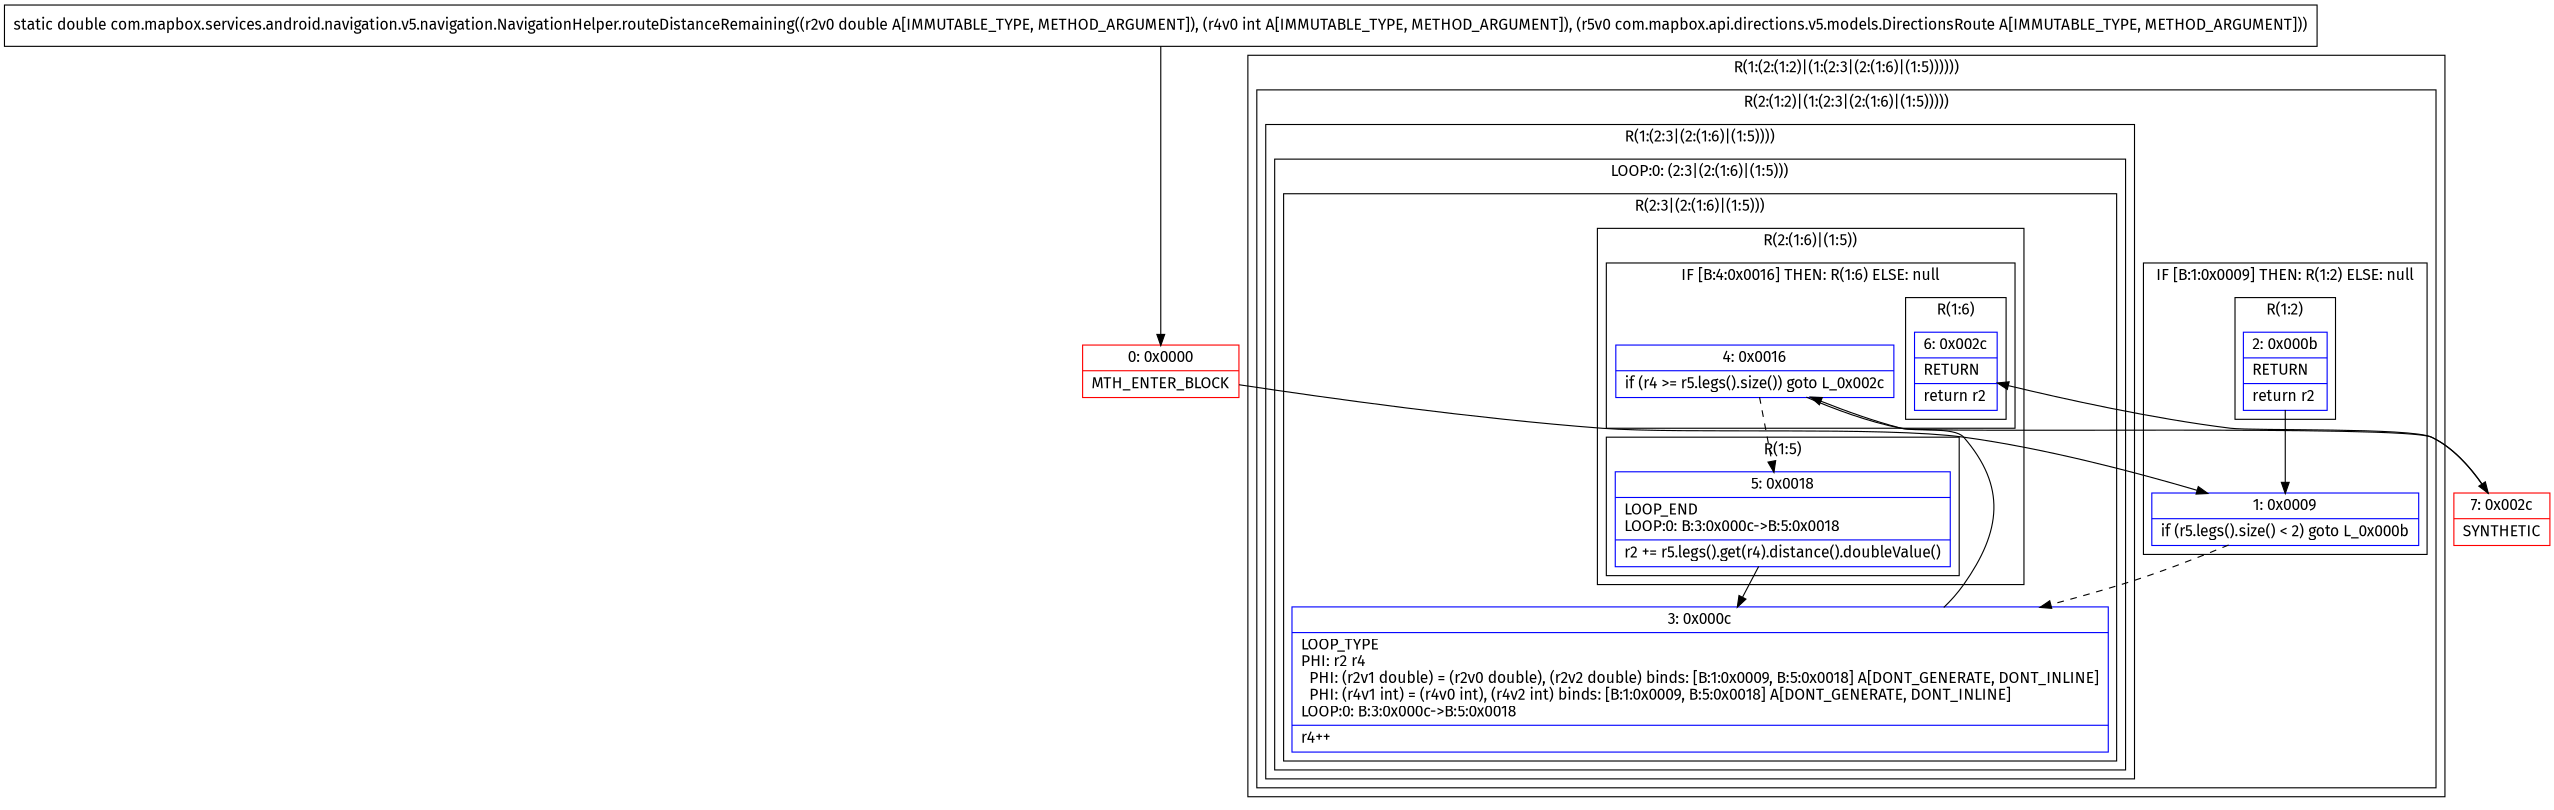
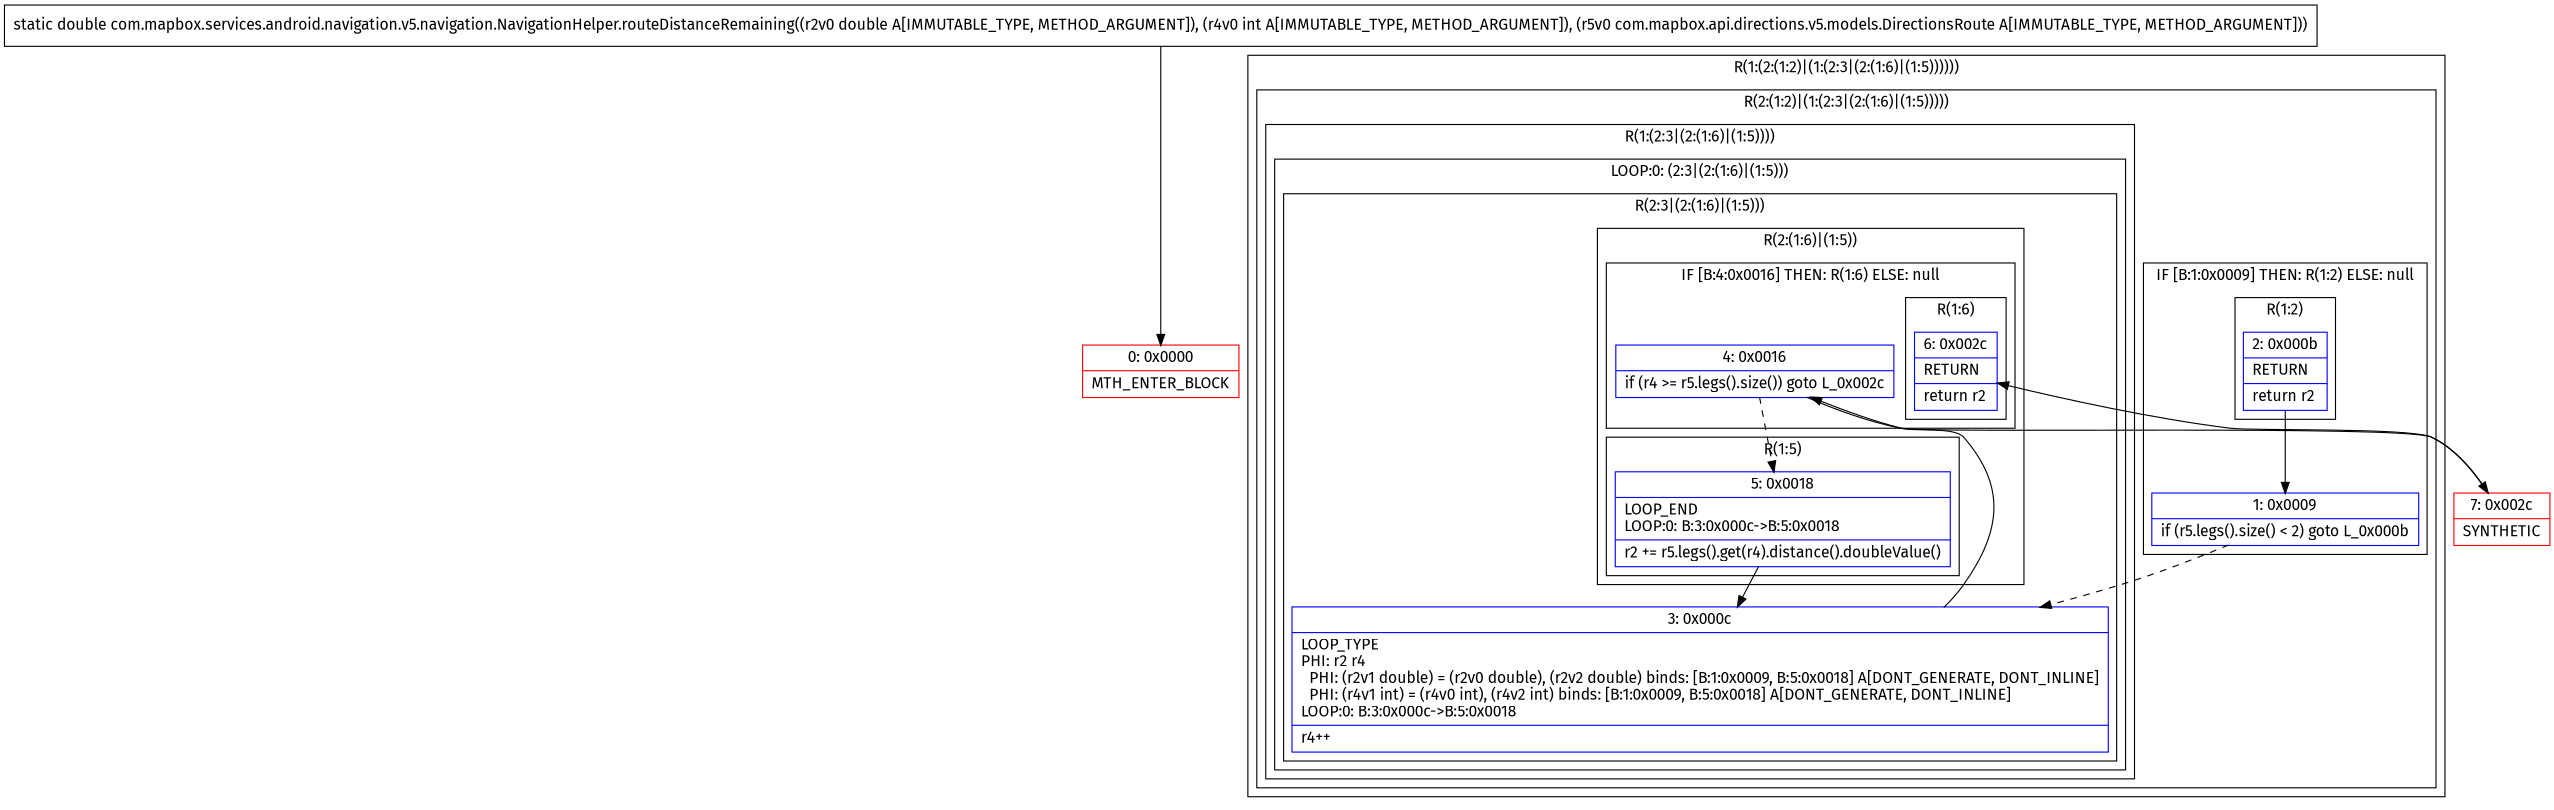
edge "0: 0x0000" -> "1: 0x0009": removed
